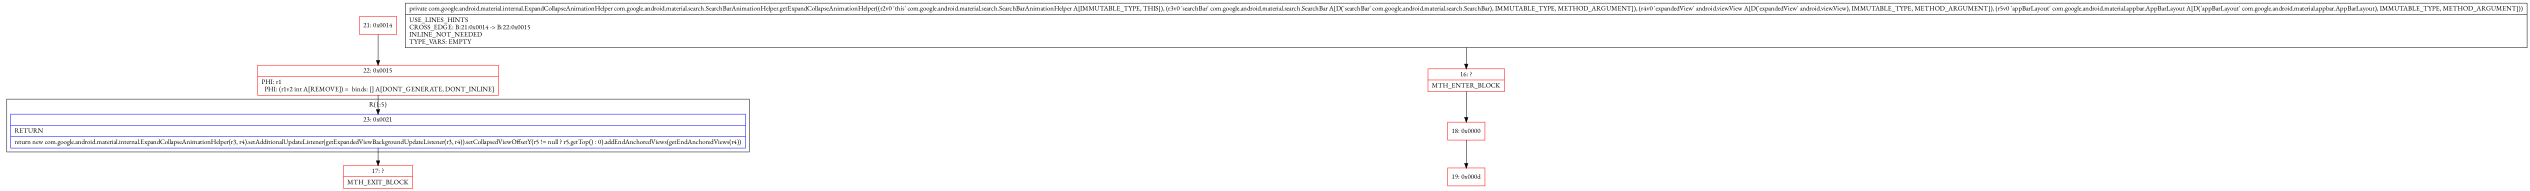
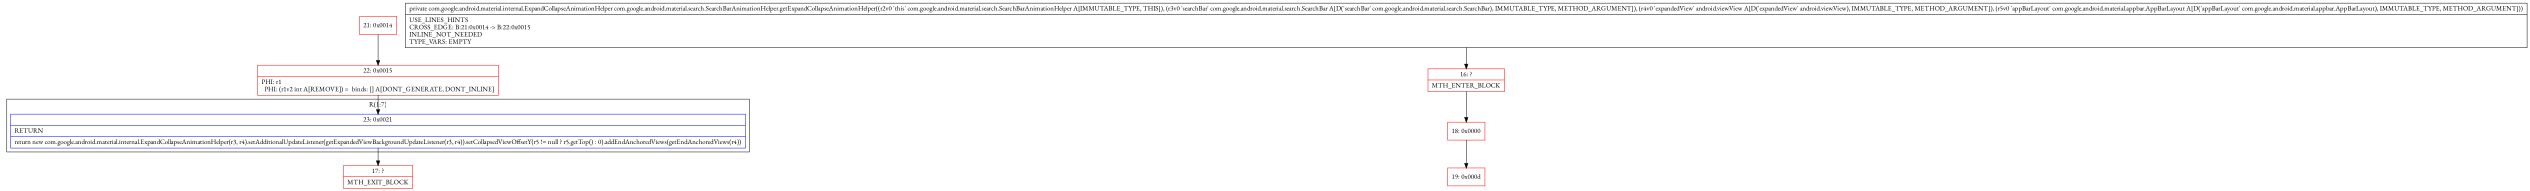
cluster "R(1:5)": label "R(1:5)" -> "R(1:7)"
